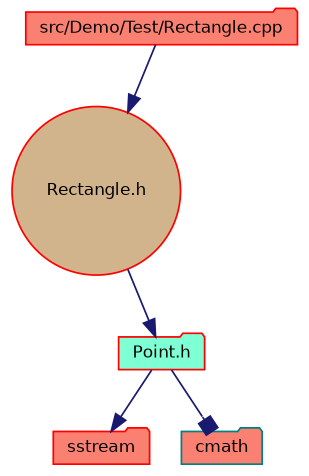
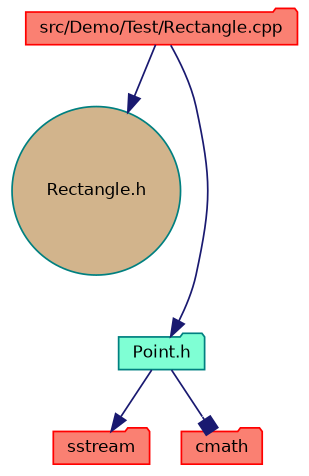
node "Rectangle.h": color red -> teal
edge "Rectangle.h" -> "Point.h": now "src/Demo/Test/Rectangle.cpp" -> "Point.h"
node "Point.h": color red -> teal
node "cmath": color teal -> red
